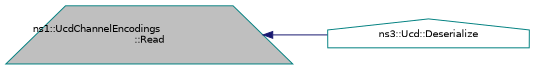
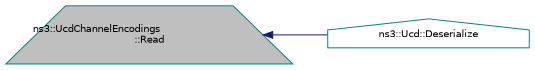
node "ns1::UcdChannelEncodings ::Read": label "ns1::UcdChannelEncodings ::Read" -> "ns3::UcdChannelEncodings ::Read"
